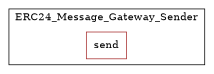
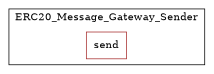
cluster "ERC24_Message_Gateway_Sender": label "ERC24_Message_Gateway_Sender" -> "ERC20_Message_Gateway_Sender"
